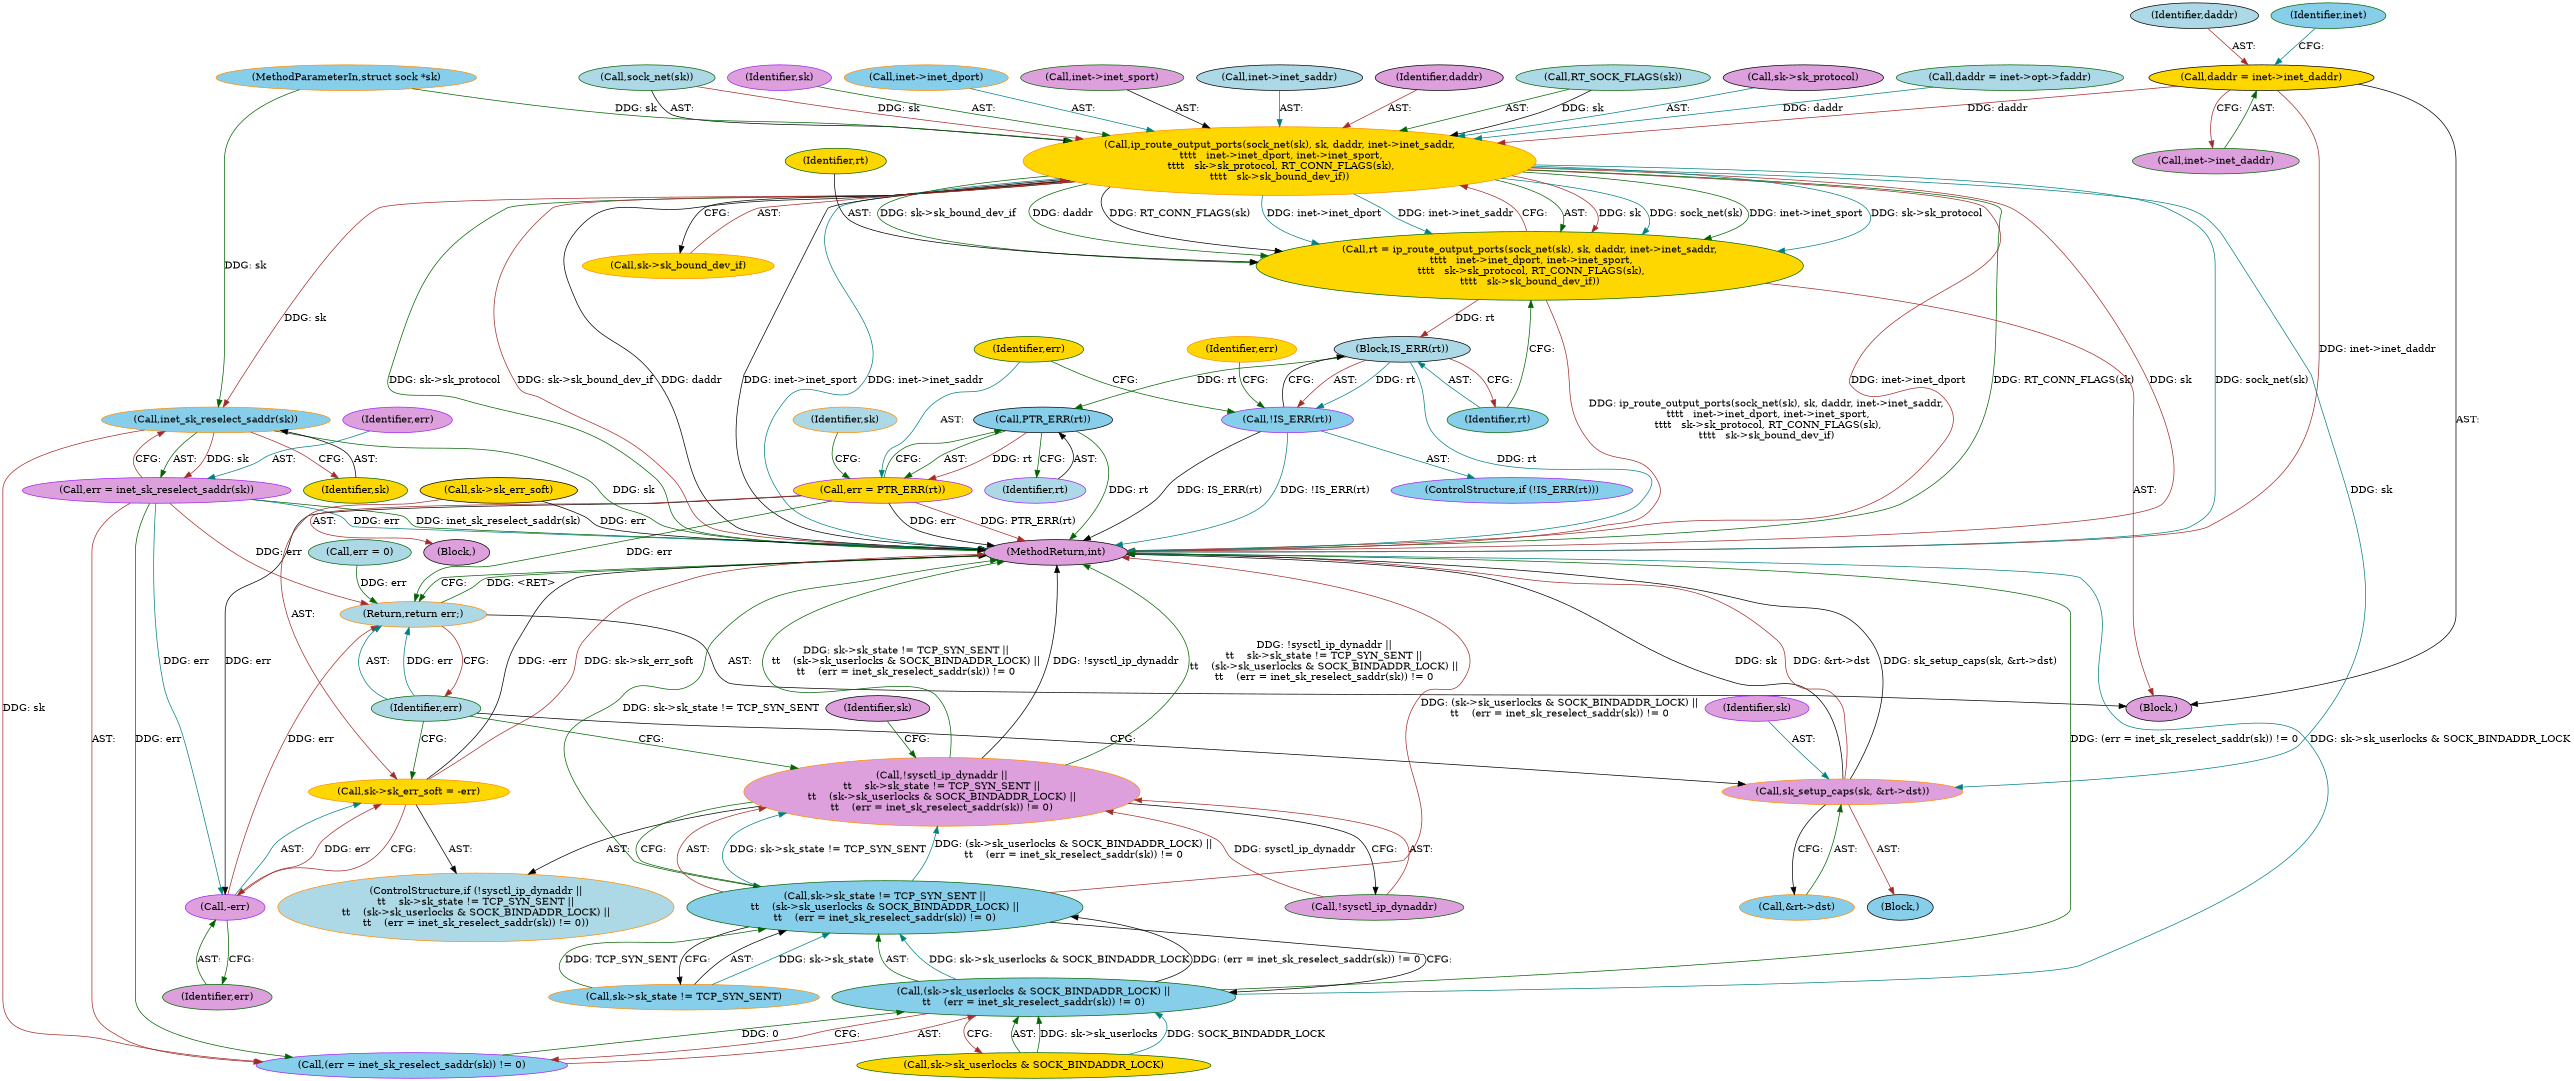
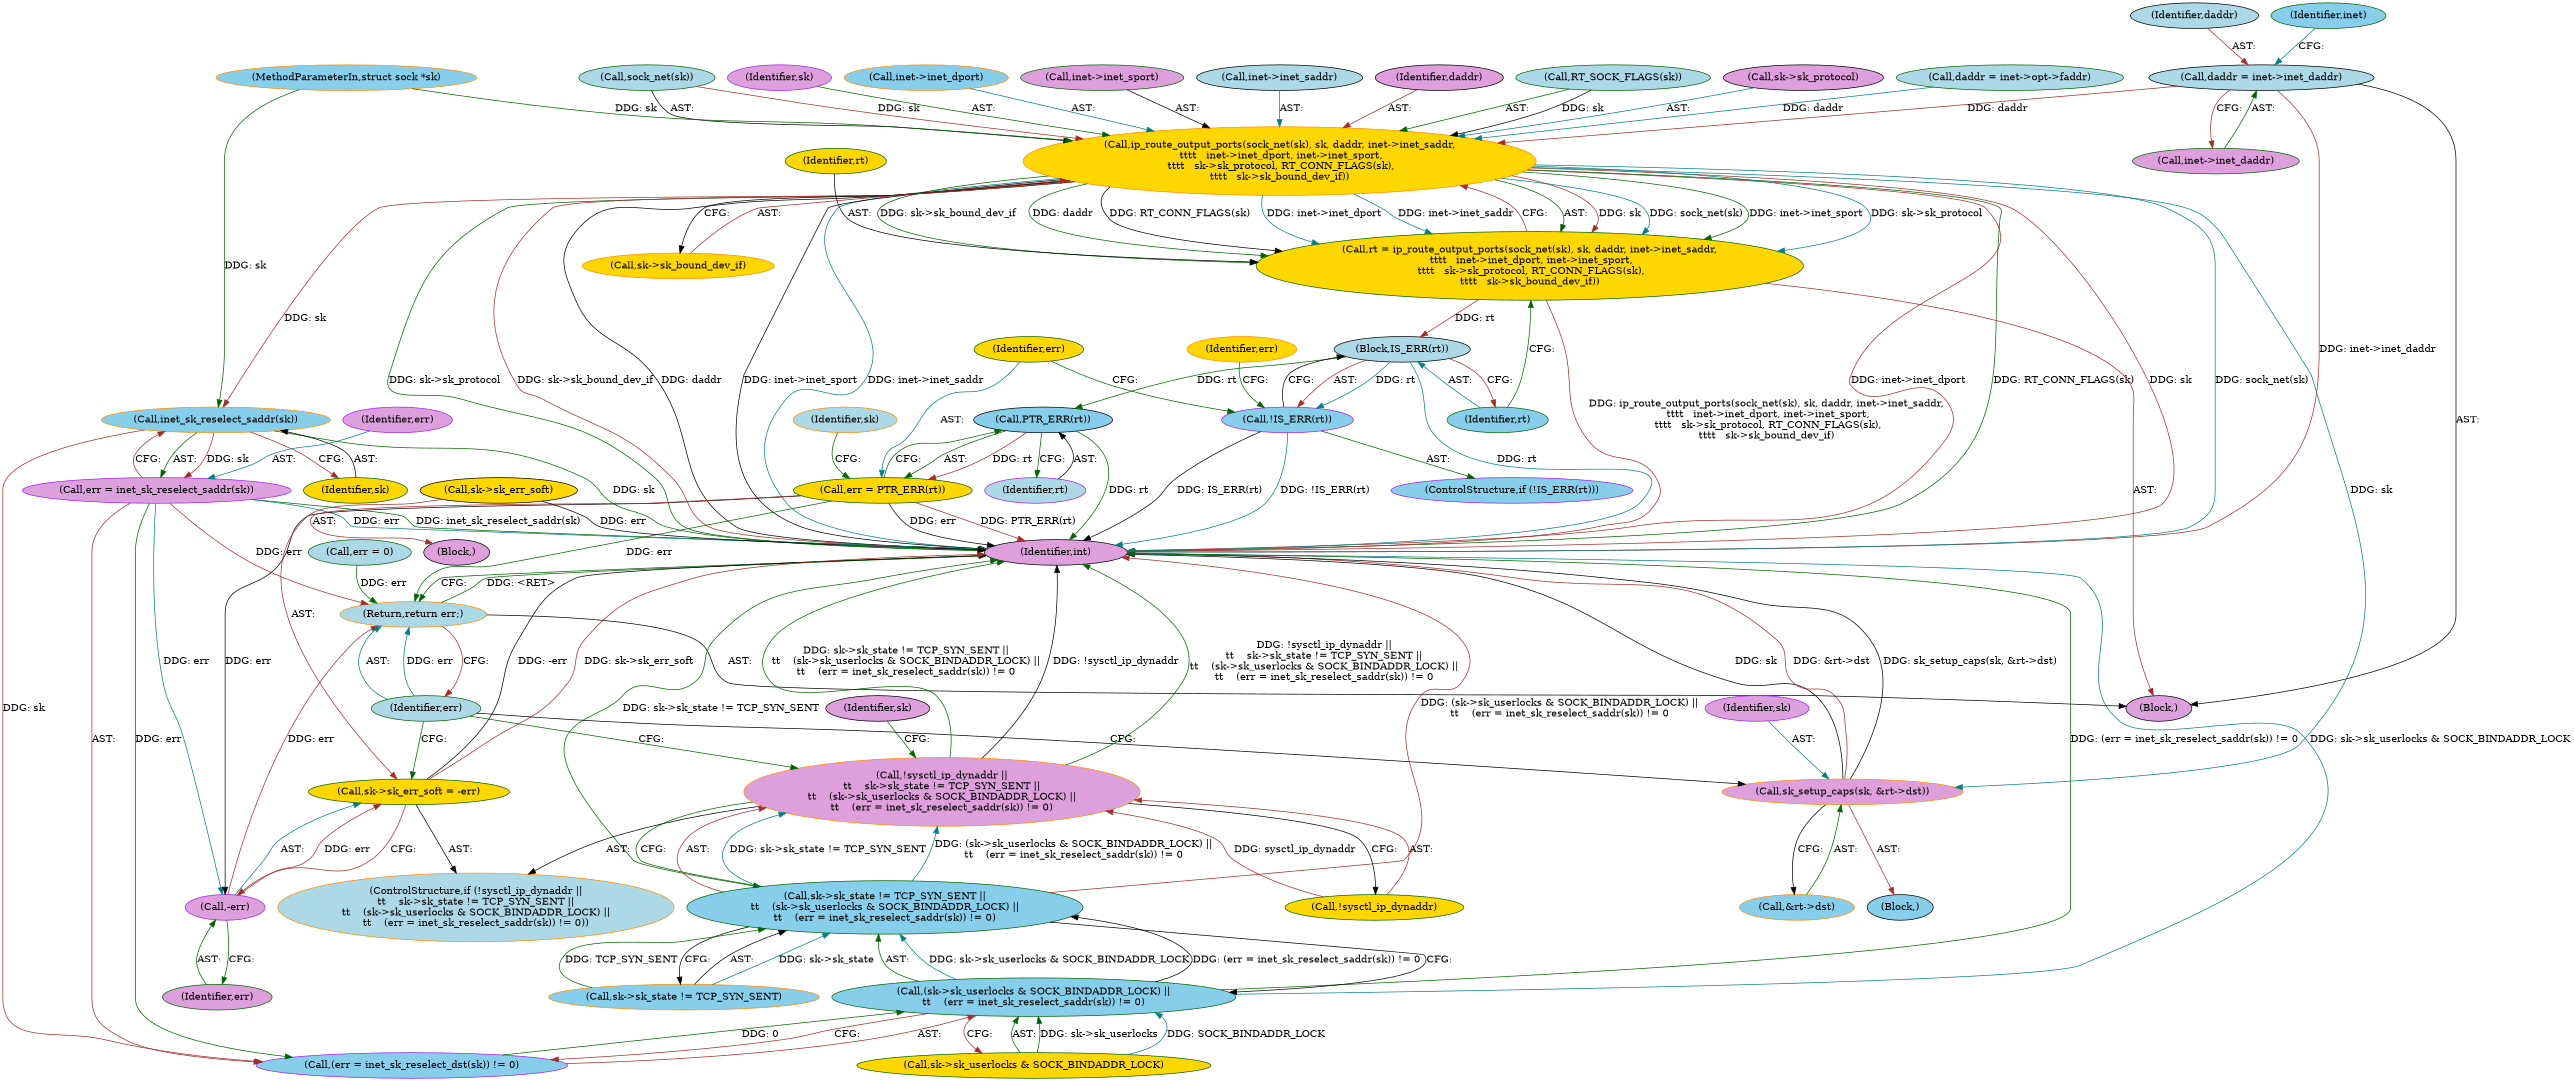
node "(Call,daddr = inet->inet_daddr)": fillcolor gold -> lightblue
edge "(Call,!IS_ERR(rt))" -> "(ControlStructure,if (!IS_ERR(rt)))": color teal -> darkgreen
node "(Call,err = PTR_ERR(rt))": color purple -> darkgreen
node "(MethodReturn,int)": label "(MethodReturn,int)" -> "(Identifier,int)"
node "(Call,sk->sk_err_soft = -err)": color darkorange -> darkgreen
node "(Call,!sysctl_ip_dynaddr)": fillcolor plum -> gold
node "(Call,(err = inet_sk_reselect_saddr(sk)) != 0)": label "(Call,(err = inet_sk_reselect_saddr(sk)) != 0)" -> "(Call,(err = inet_sk_reselect_dst(sk)) != 0)"
